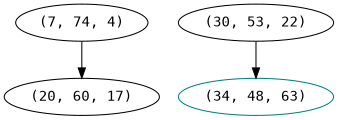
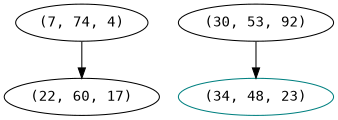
node "(30, 53, 22)": label "(30, 53, 22)" -> "(30, 53, 92)"
node "(20, 60, 17)": label "(20, 60, 17)" -> "(22, 60, 17)"
node "(34, 48, 63)": label "(34, 48, 63)" -> "(34, 48, 23)"
